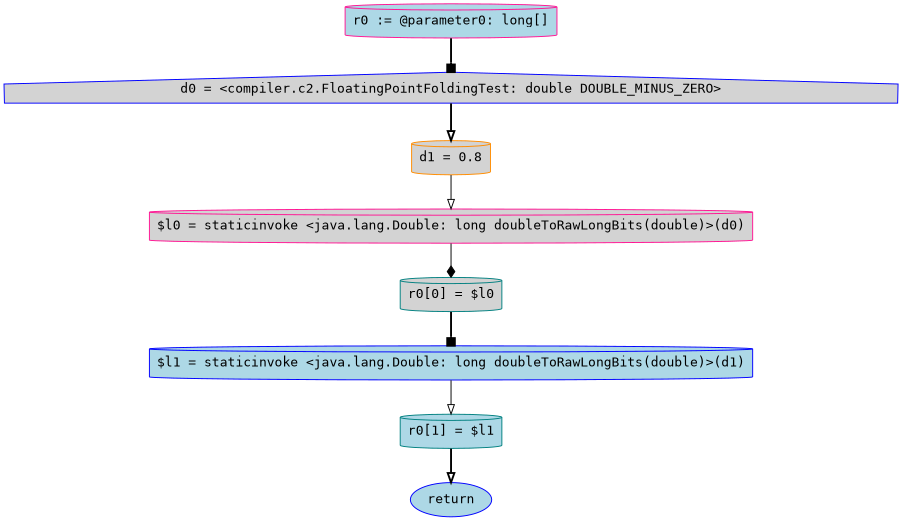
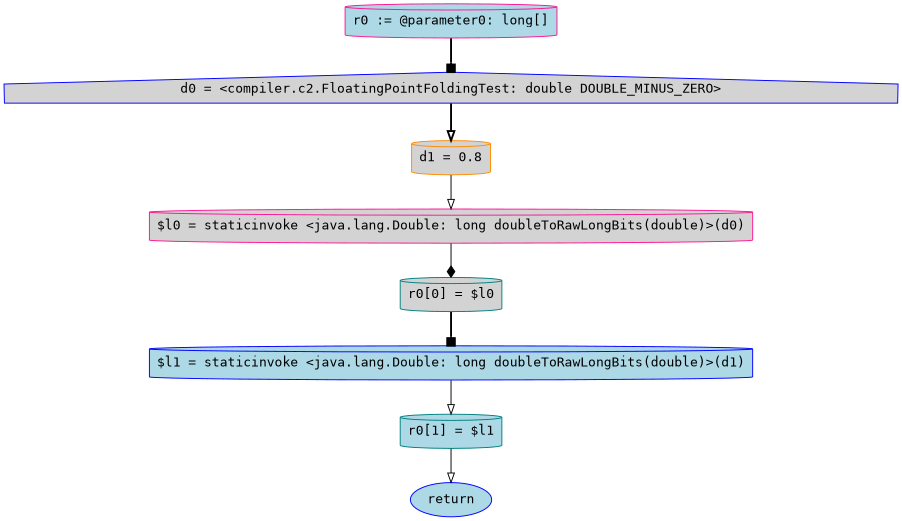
edge "r0[1] = $l1" -> "return": style bold -> solid
